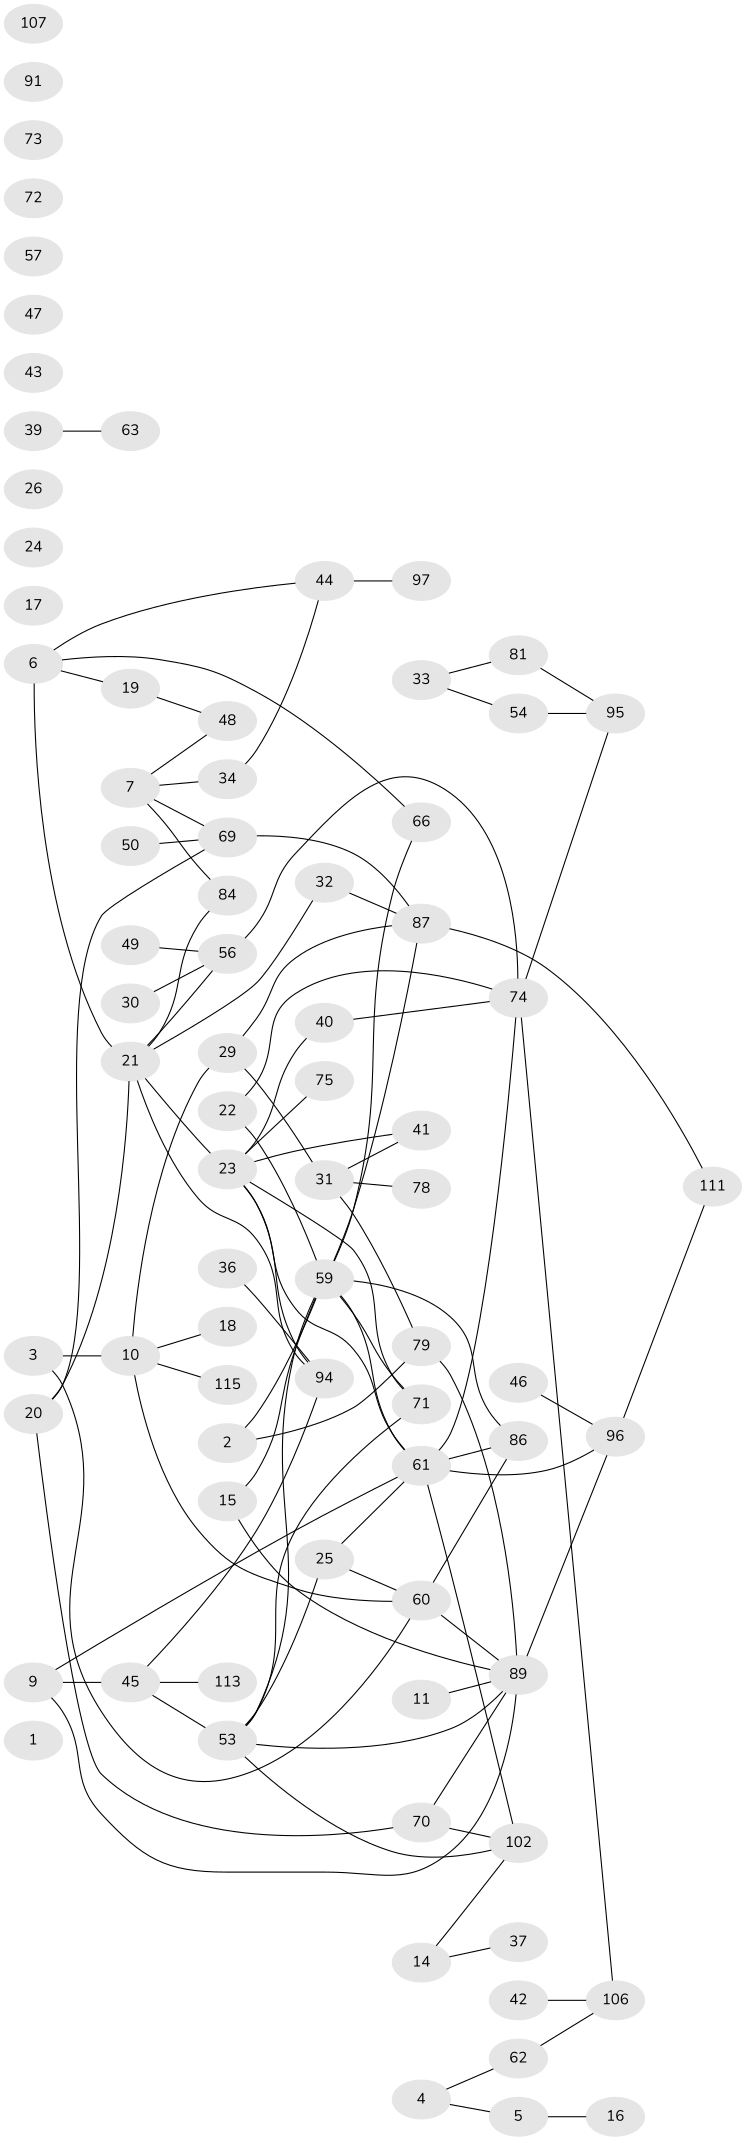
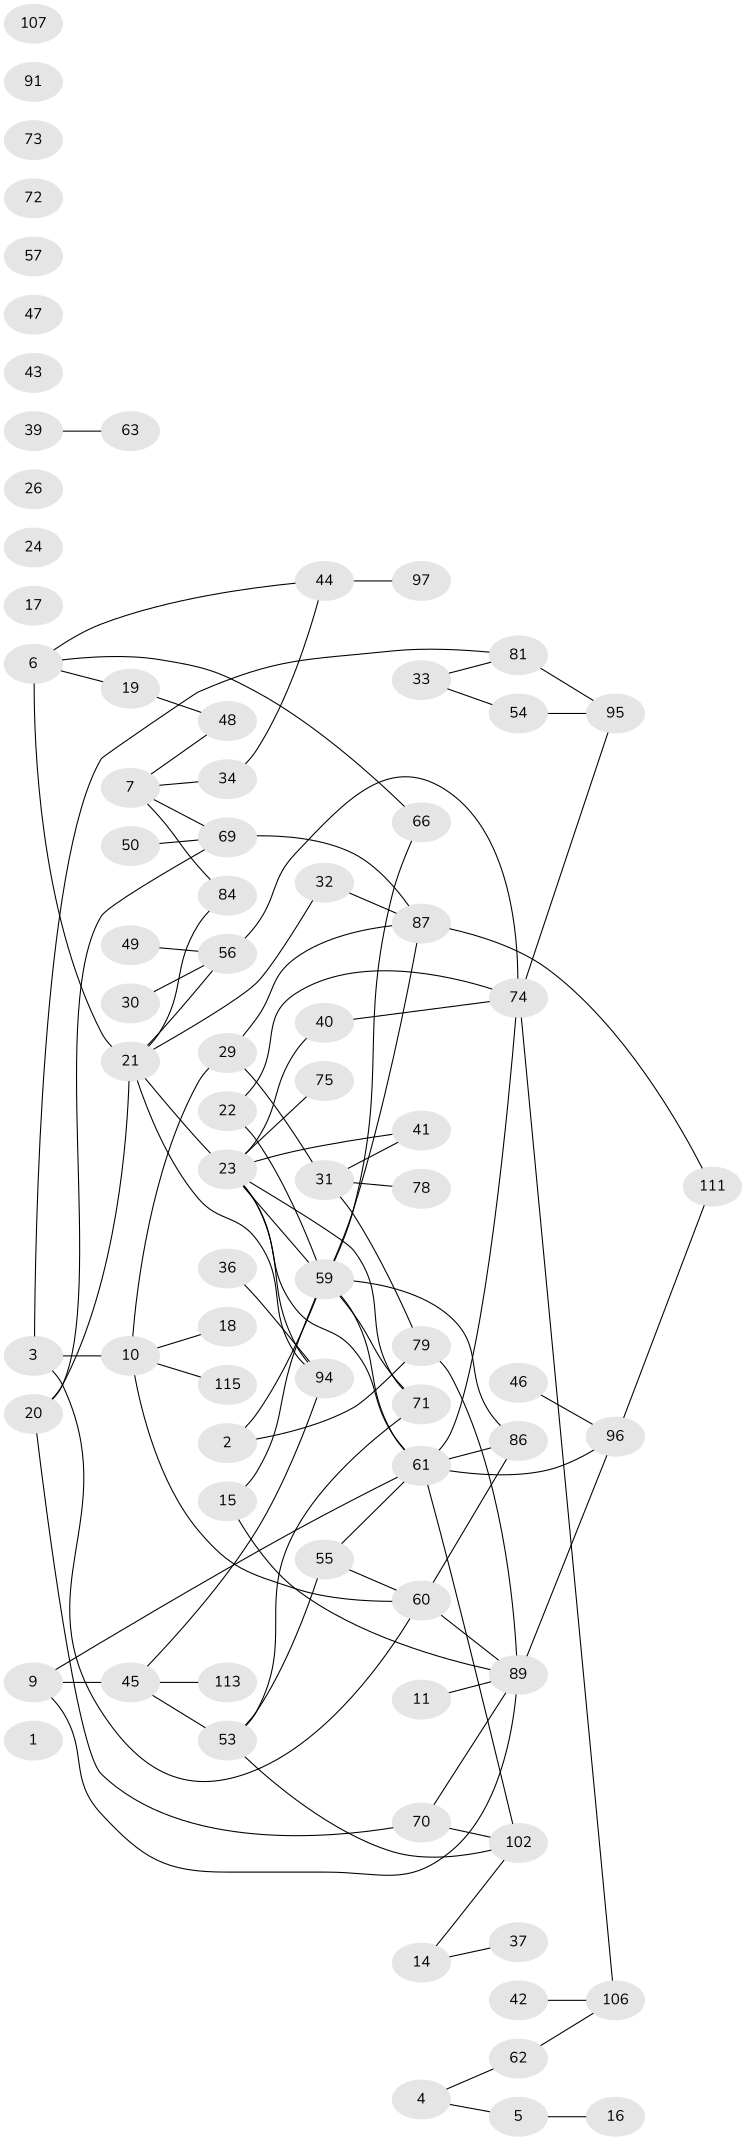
edge "81" -- "3": added
edge "59" -- "53": now "59" -- "23"
node "25": label "25" -> "55"
edge "89" -- "53": removed
